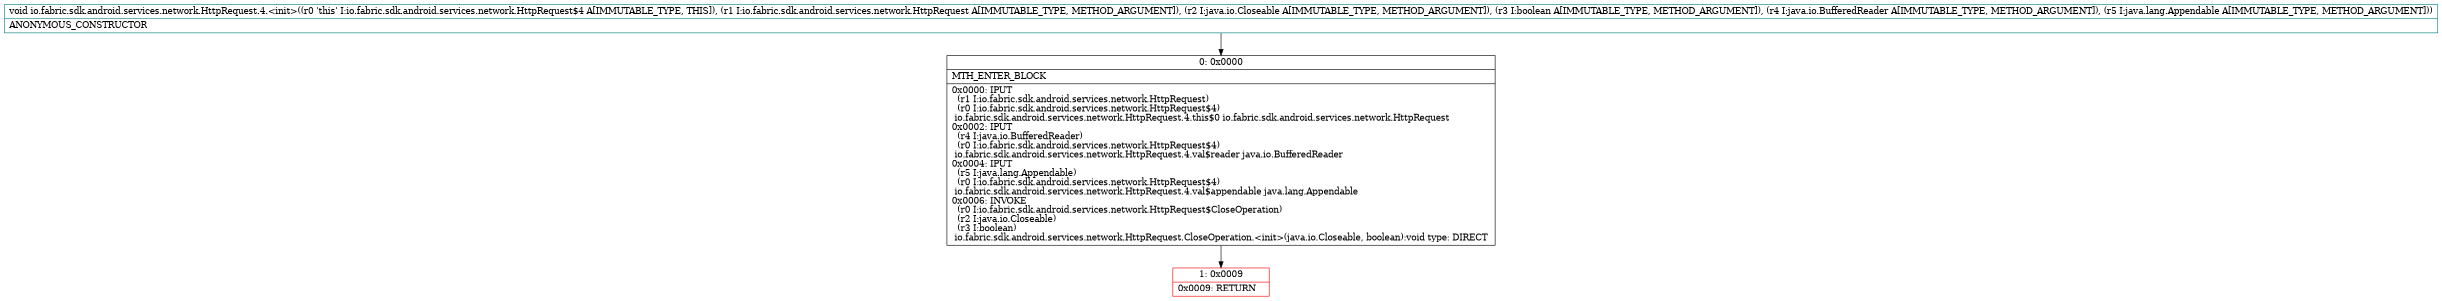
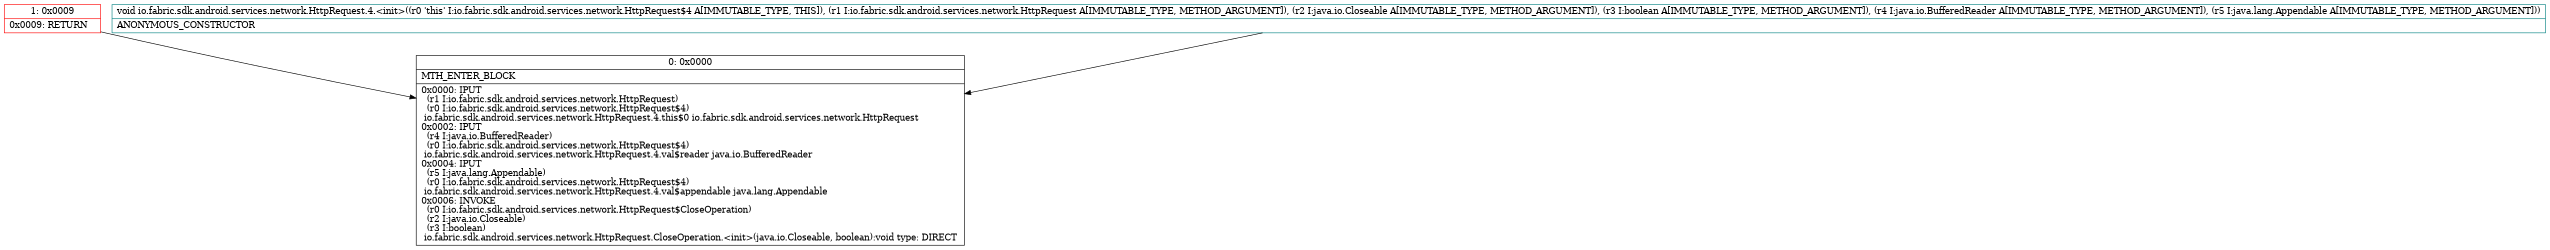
edge "0: 0x0000" -> "1: 0x0009": reversed
